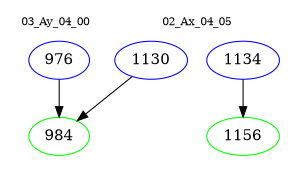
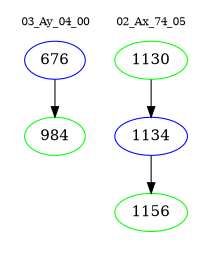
cluster "02_Ax_04_05": label "02_Ax_04_05" -> "02_Ax_74_05"
node "976": label "976" -> "676"
node "1130": color blue -> green
edge "1130" -> "984": now "1130" -> "1134"
